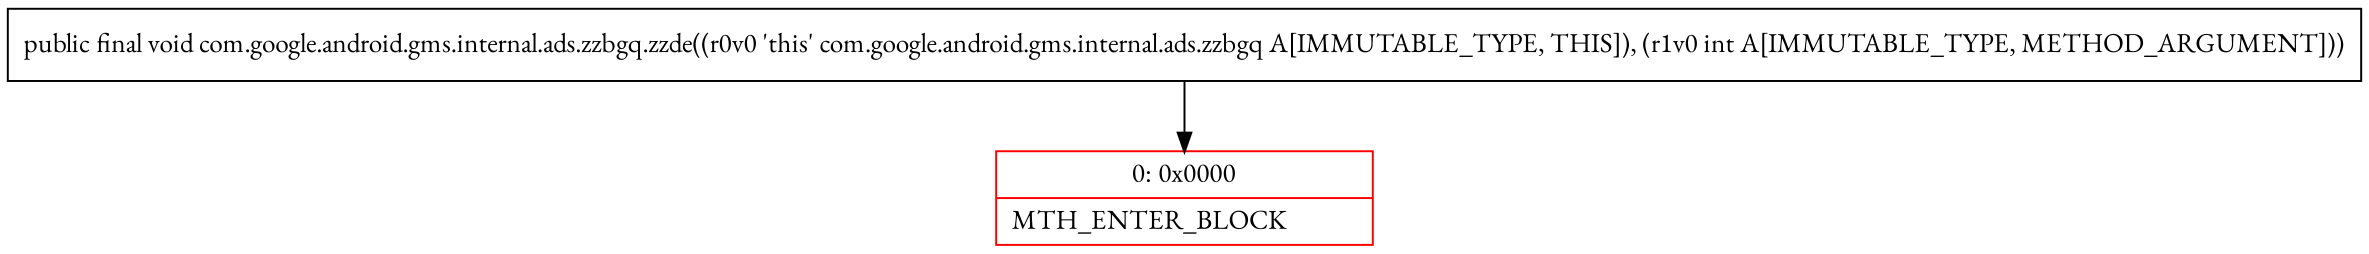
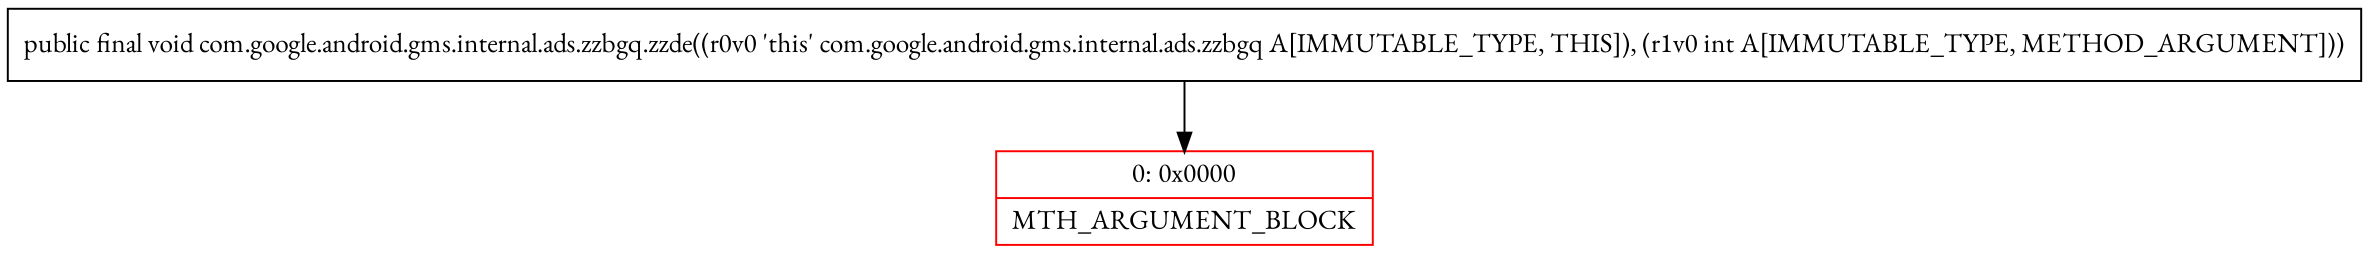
node "0: 0x0000": text "MTH_ENTER_BLOCK" -> "MTH_ARGUMENT_BLOCK"
